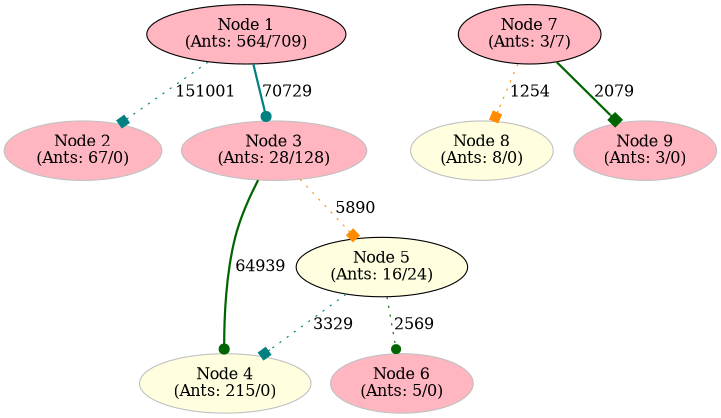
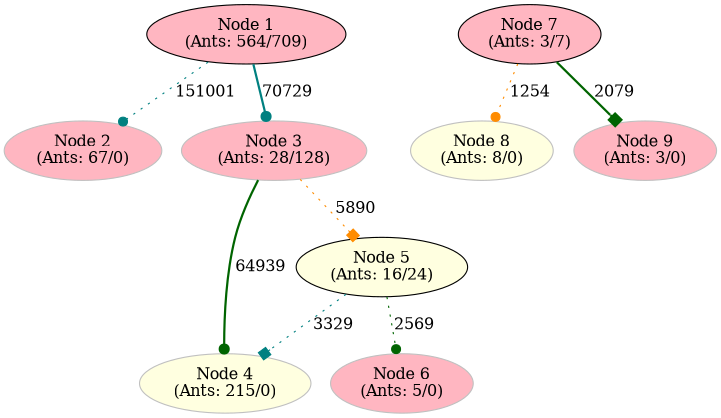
edge "Node 7 (Ants: 3/7)" -> "Node 8 (Ants: 8/0)": arrowhead box -> dot
edge "Node 1 (Ants: 564/709)" -> "Node 2 (Ants: 67/0)": arrowhead box -> dot
